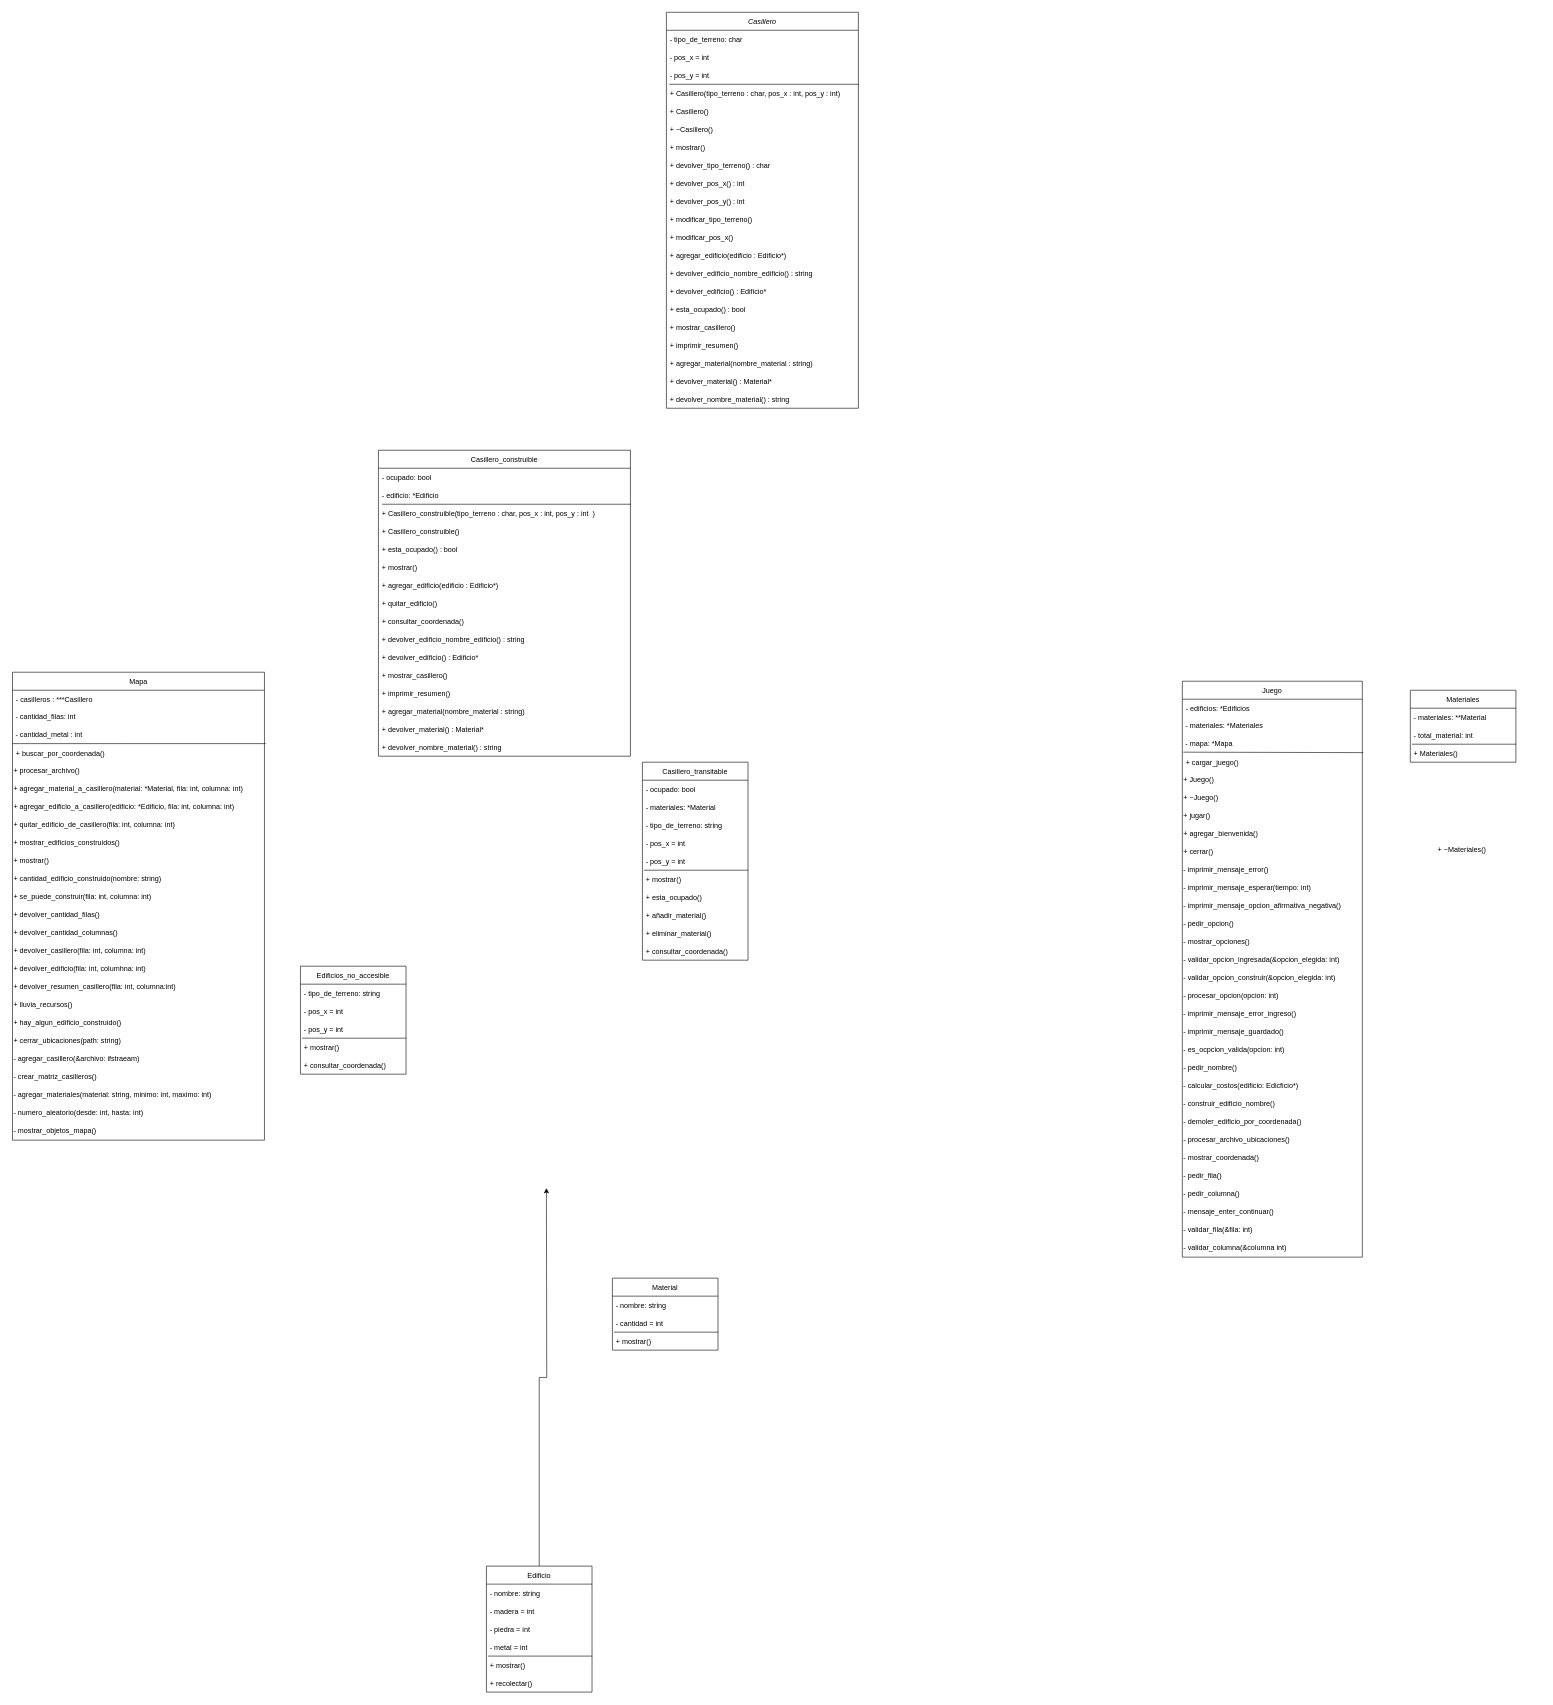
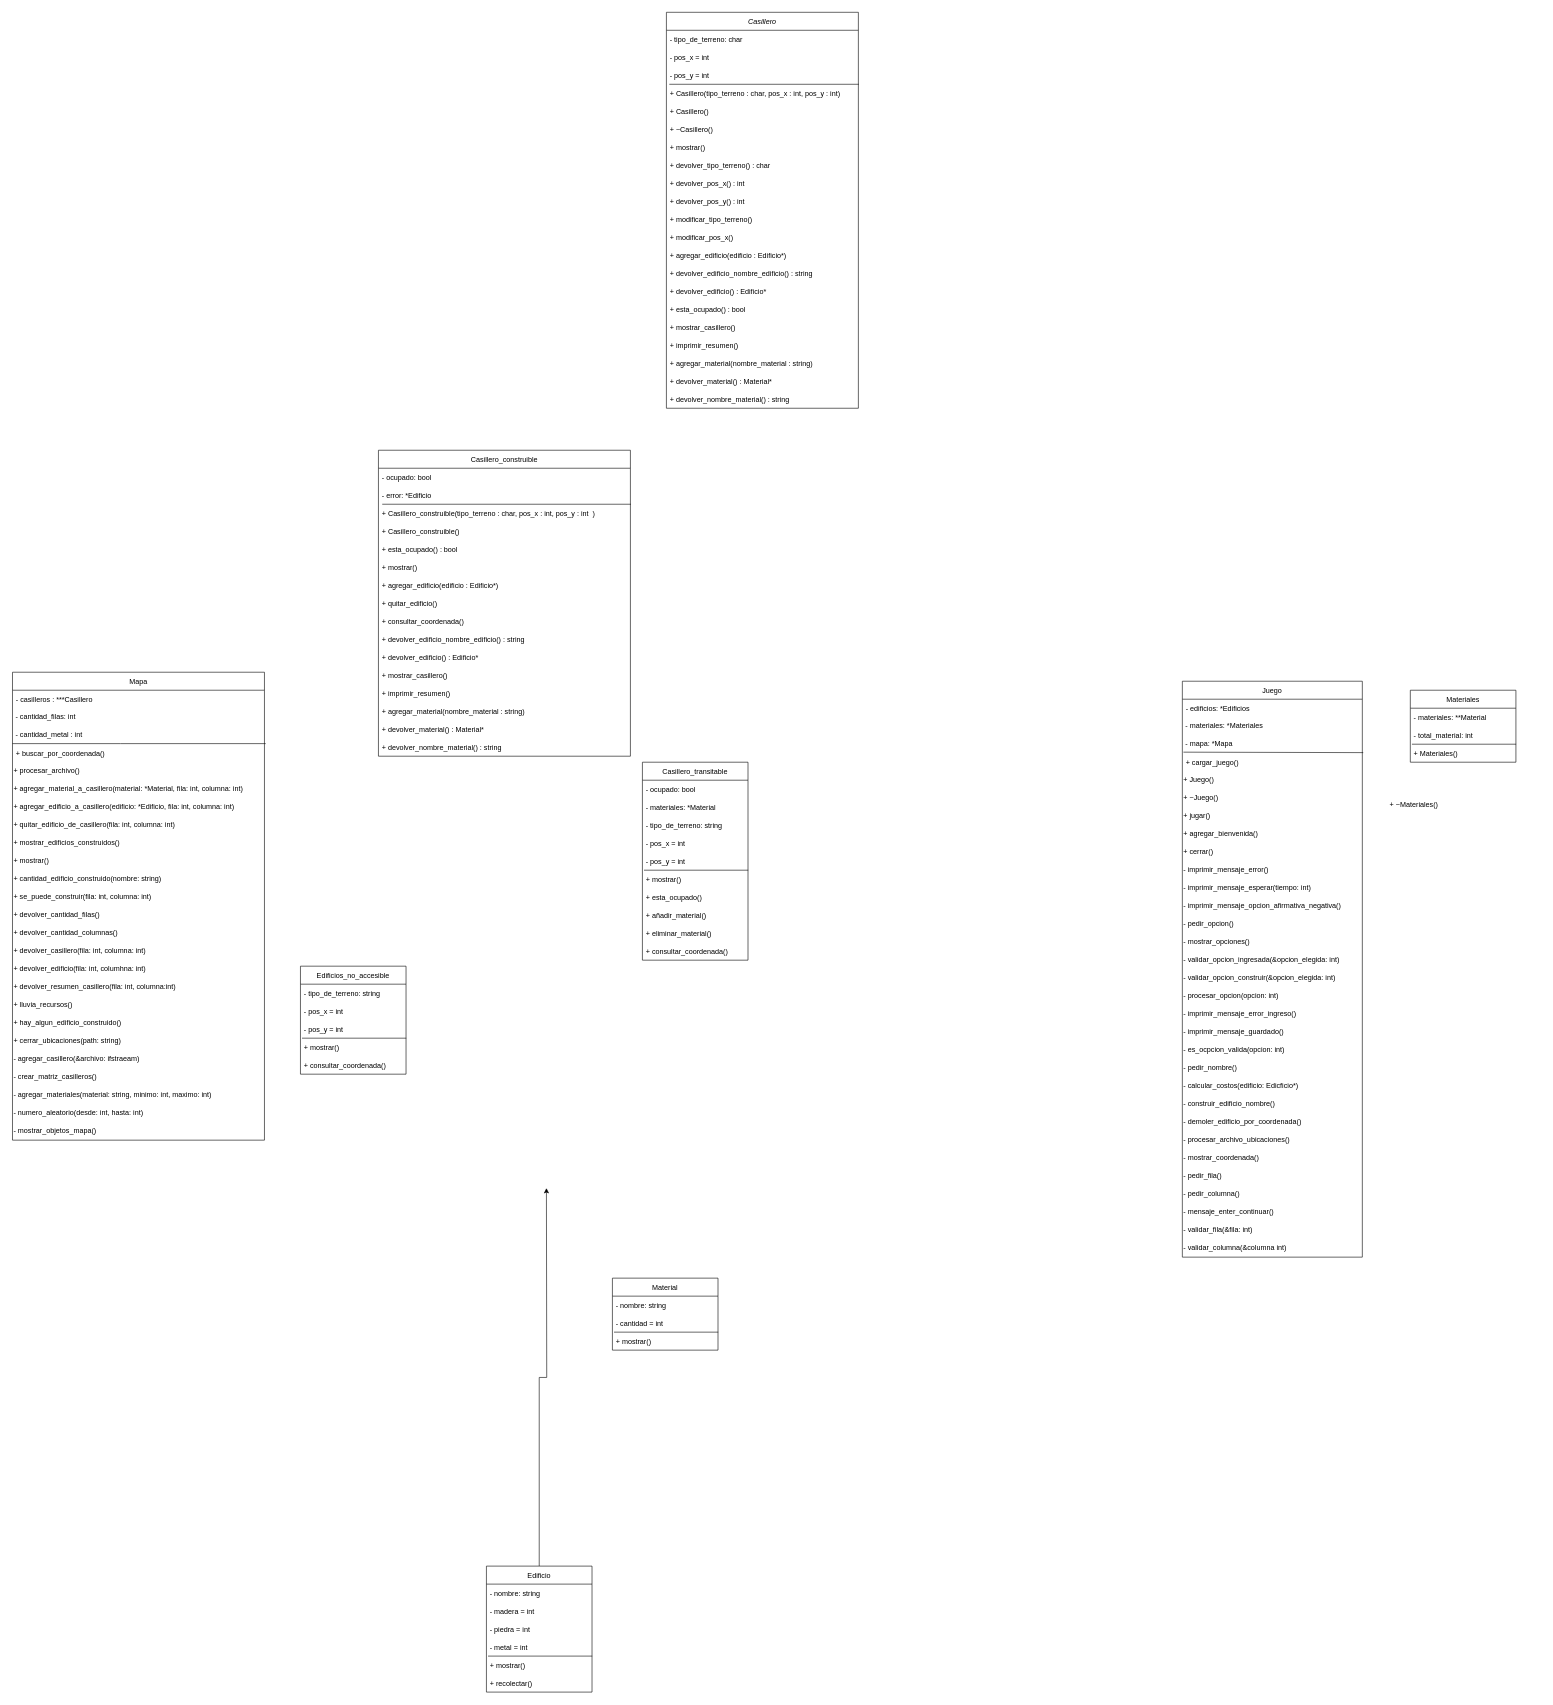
node "- edificio: *Edificio": label "- edificio: *Edificio" -> "- error: *Edificio"
node "+ ~Materiales()": moved (1487, 849) -> (1439, 804)
